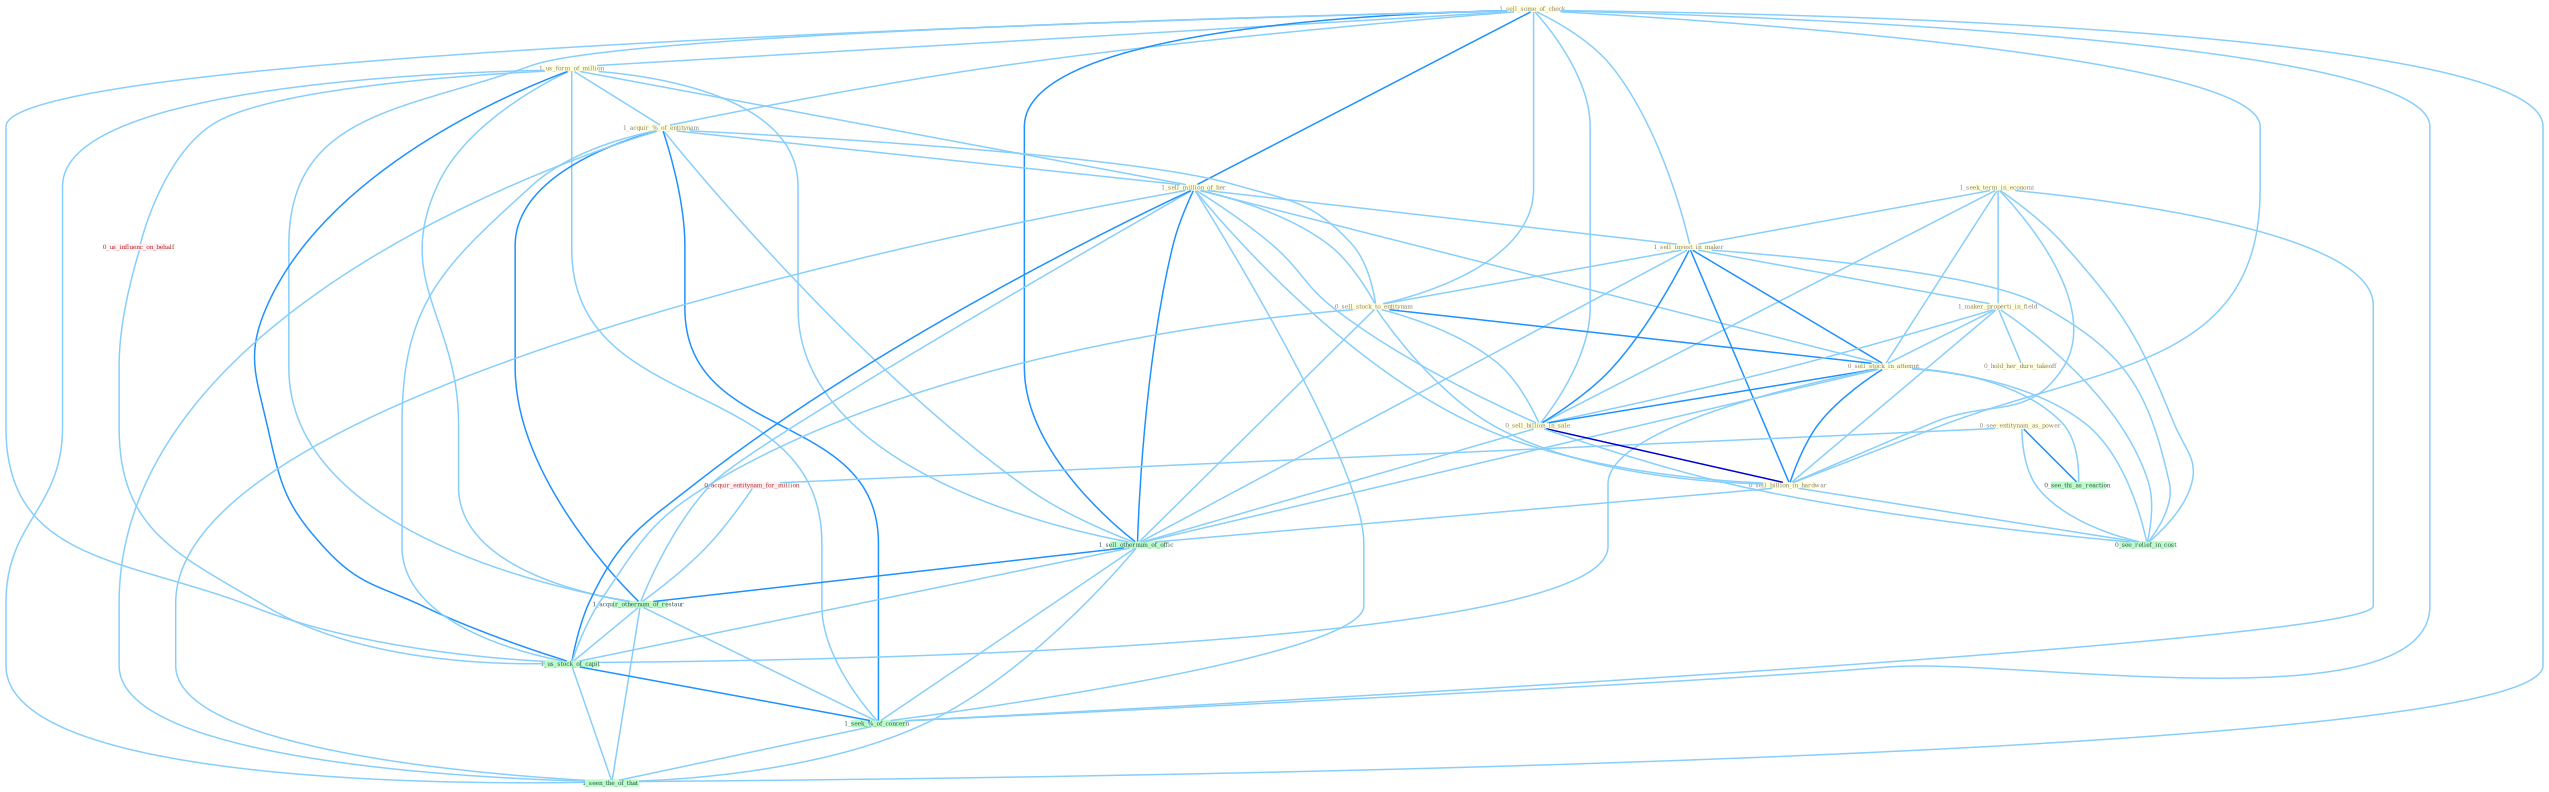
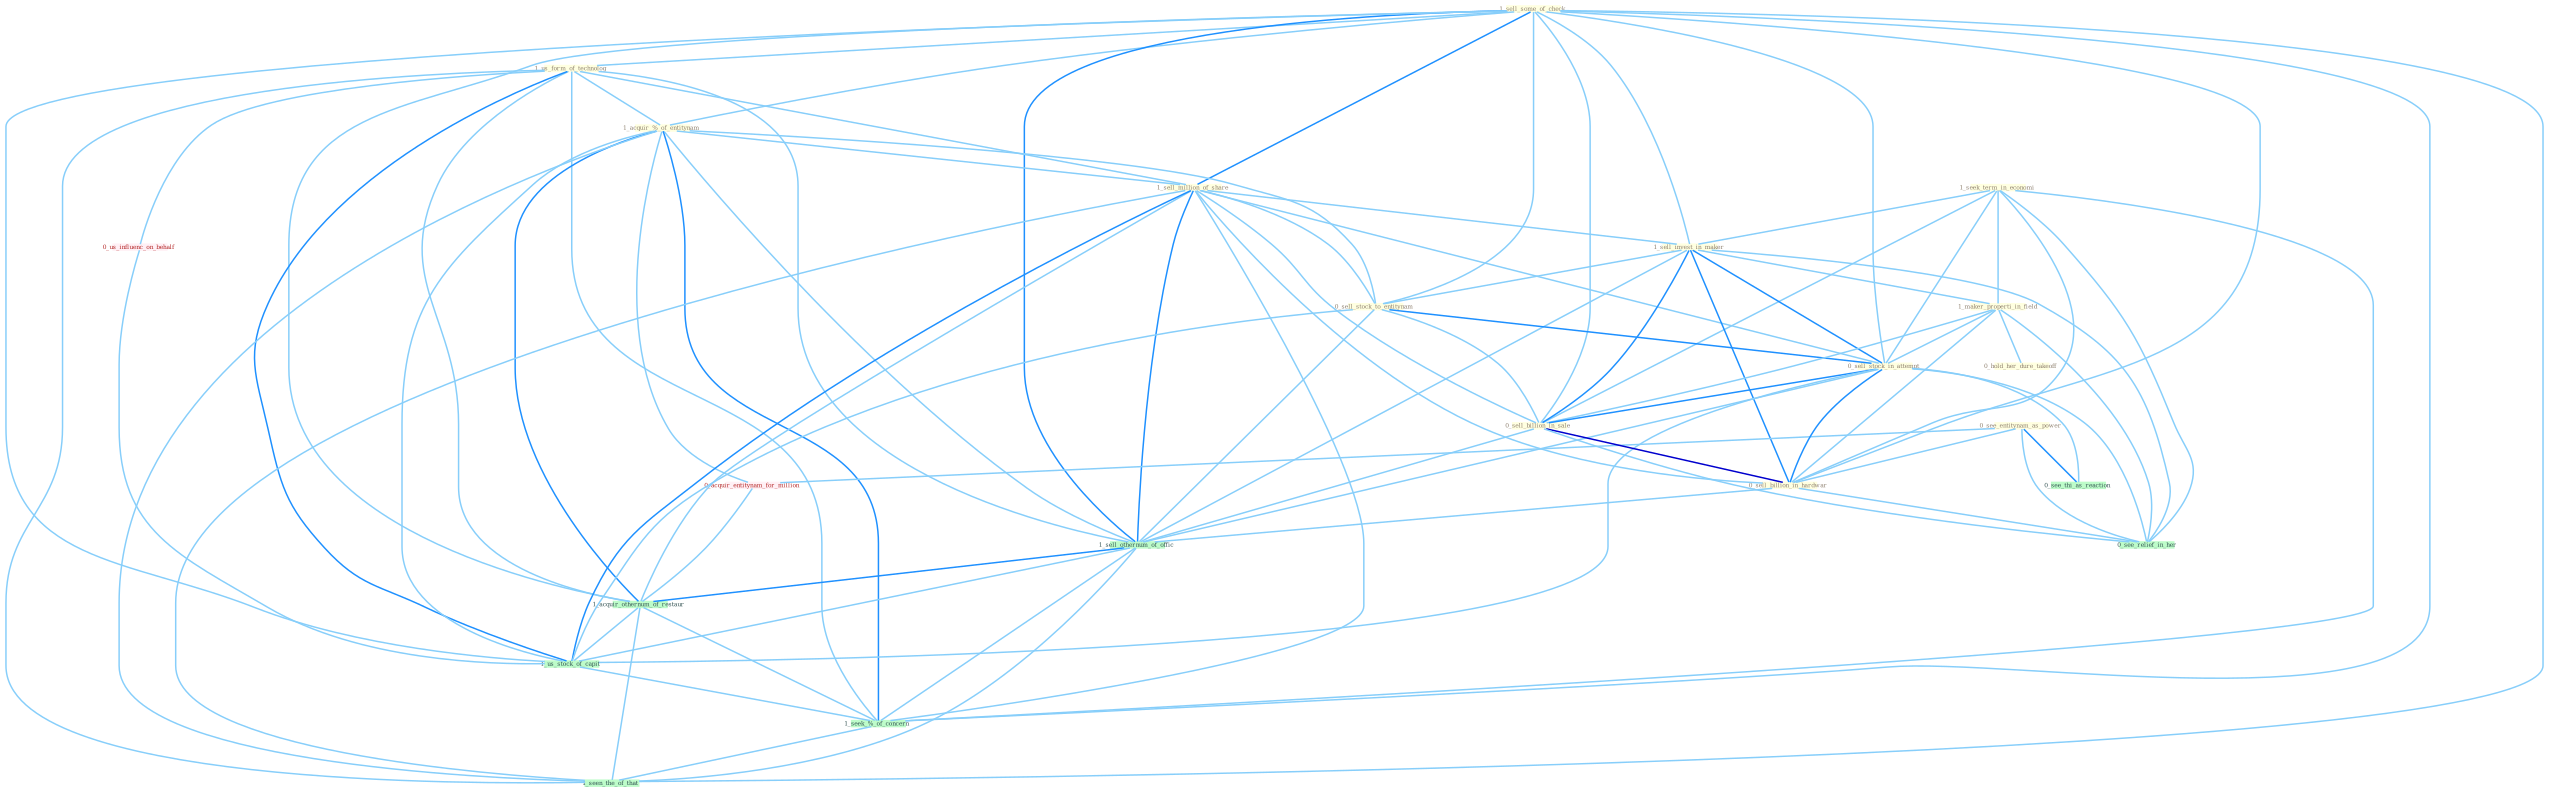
node "1_us_form_of_million": label "1_us_form_of_million" -> "1_us_form_of_technolog"
edge "1_sell_some_of_check" -- "0_sell_stock_in_attempt": added
node "1_sell_million_of_her": label "1_sell_million_of_her" -> "1_sell_million_of_share"
edge "1_acquir_%_of_entitynam" -- "0_acquir_entitynam_for_million": added
edge "0_sell_stock_to_entitynam" -- "0_sell_billion_in_hardwar": now "0_see_entitynam_as_power" -- "0_sell_billion_in_hardwar"
node "0_see_relief_in_cost": label "0_see_relief_in_cost" -> "0_see_relief_in_her"
edge "1_us_stock_of_capit" -- "1_seek_%_of_concern": color #1e90ff -> #87cefa
edge "1_us_stock_of_capit" -- "1_seen_the_of_that": removed
